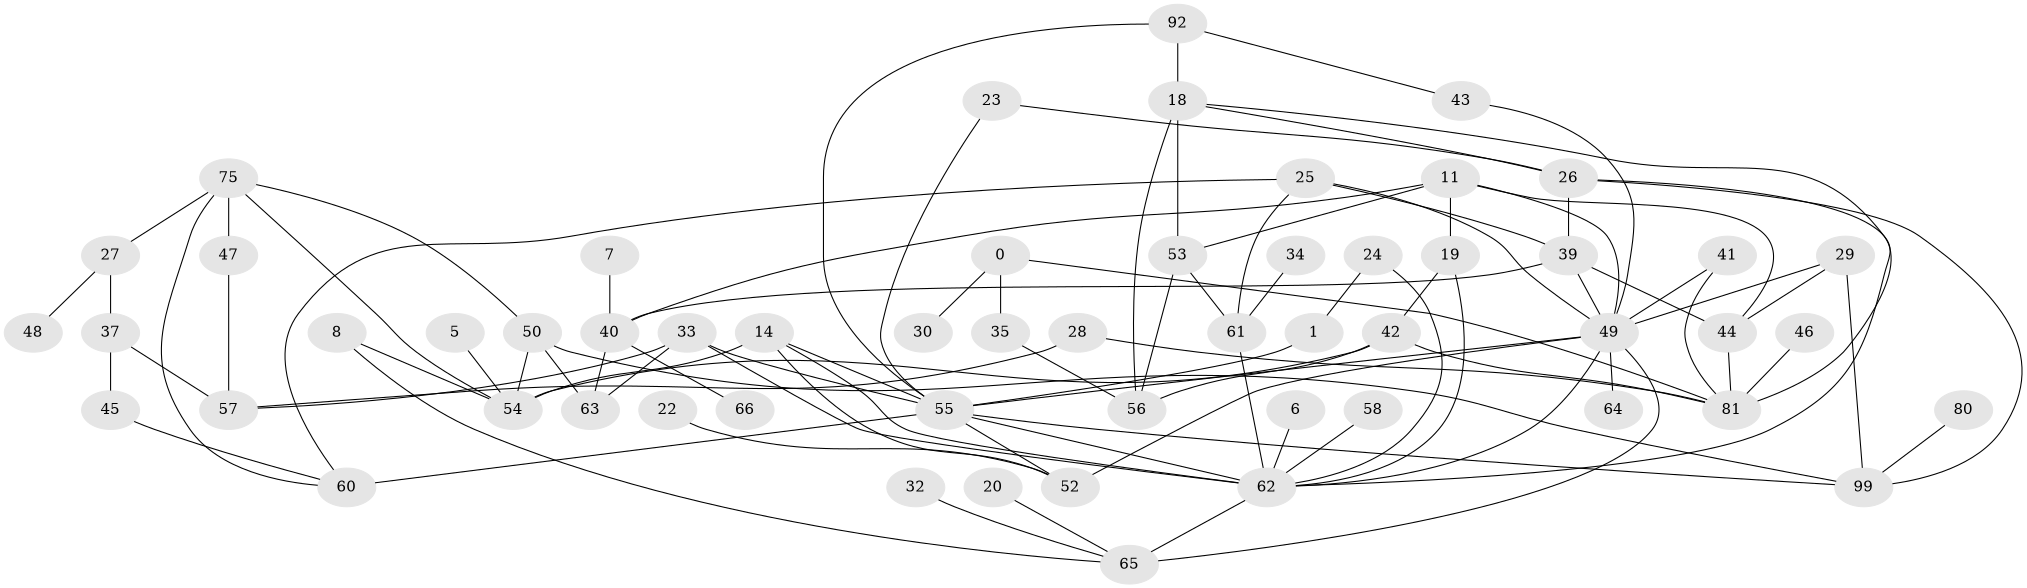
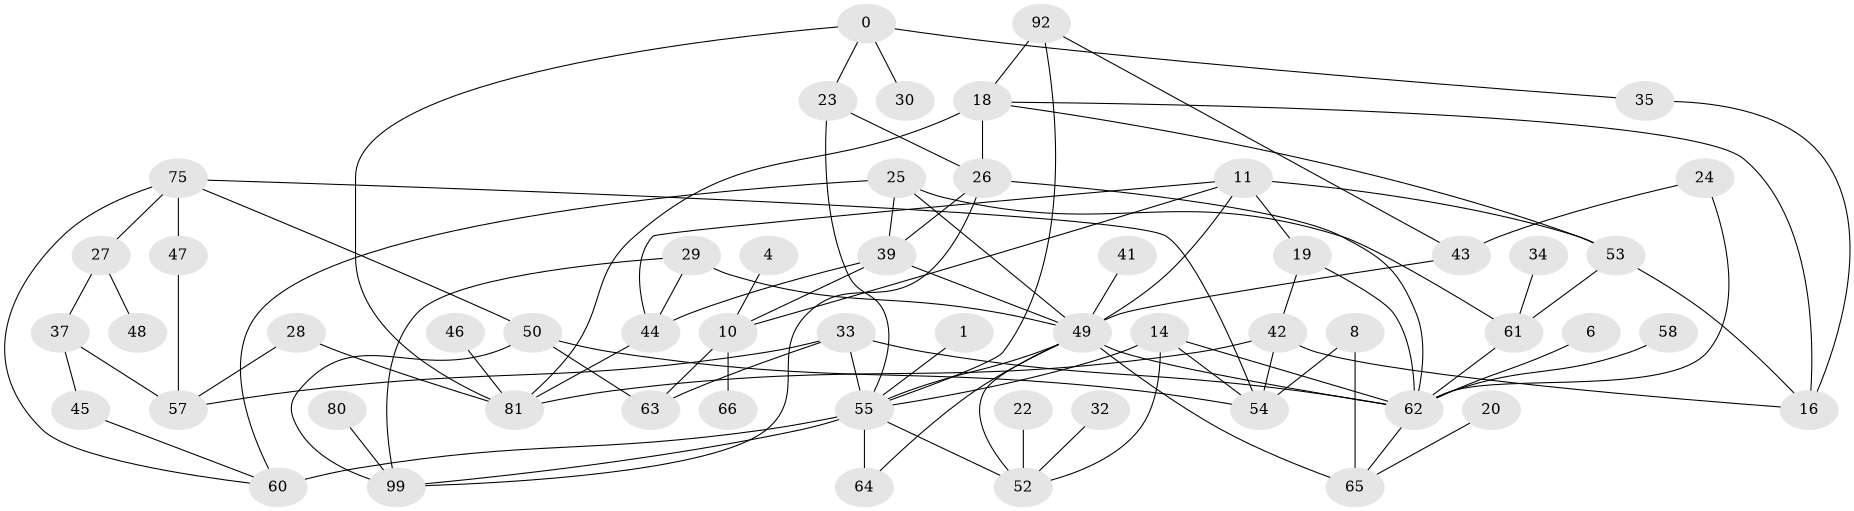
edge "0" -- "23": added
node "7": label "7" -> "4"
edge "24" -- "1": now "24" -- "43"
node "5": removed
node "40": label "40" -> "10"
edge "41" -- "81": removed
node "56": label "56" -> "16"
edge "55" -- "62": now "55" -- "64"
edge "32" -- "65": now "32" -- "52"
